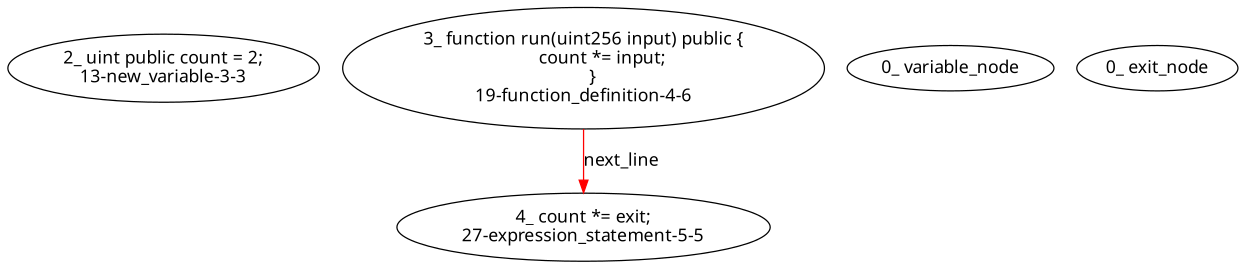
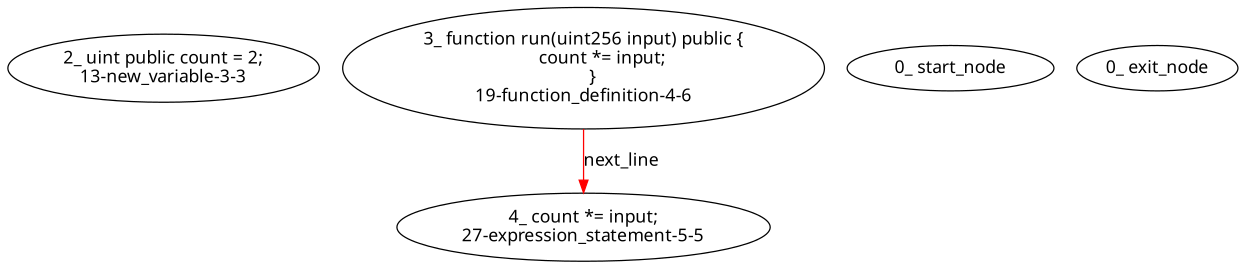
node "0_ variable_node": label "0_ variable_node" -> "0_ start_node"
node "4_ count *= exit; 27-expression_statement-5-5": label "4_ count *= exit; 27-expression_statement-5-5" -> "4_ count *= input; 27-expression_statement-5-5"
